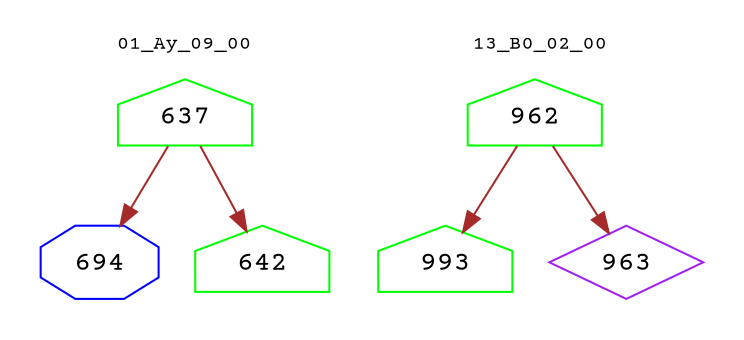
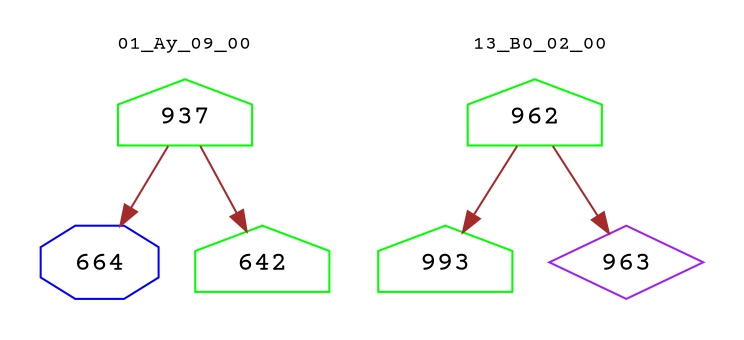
node "637": label "637" -> "937"
node "694": label "694" -> "664"
